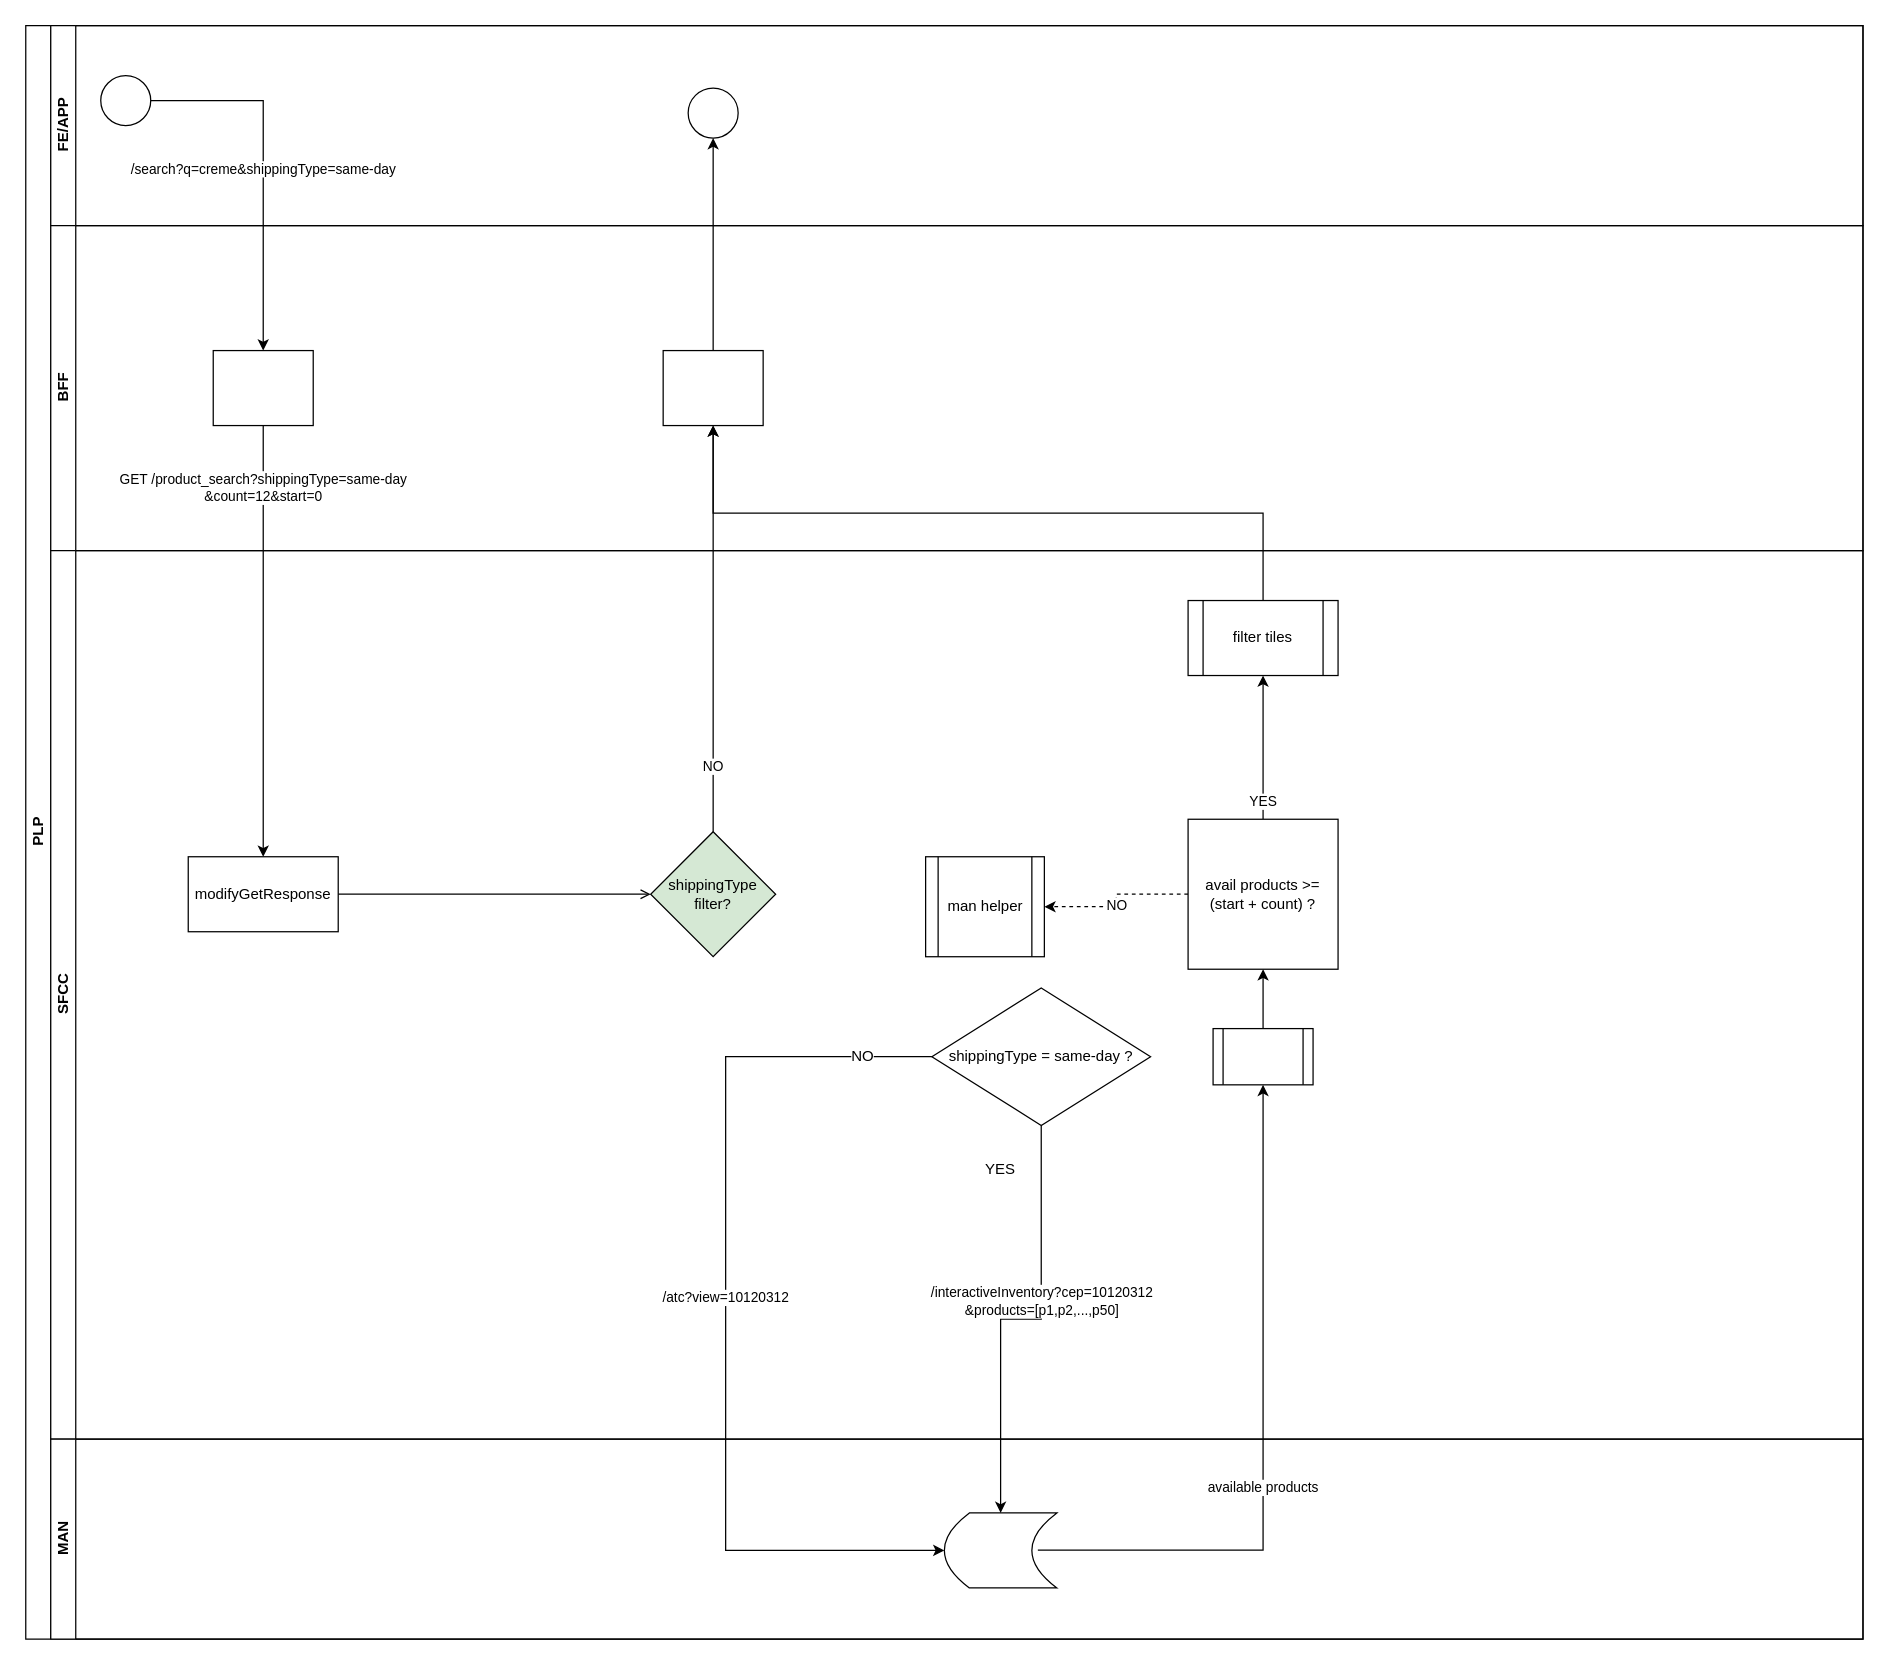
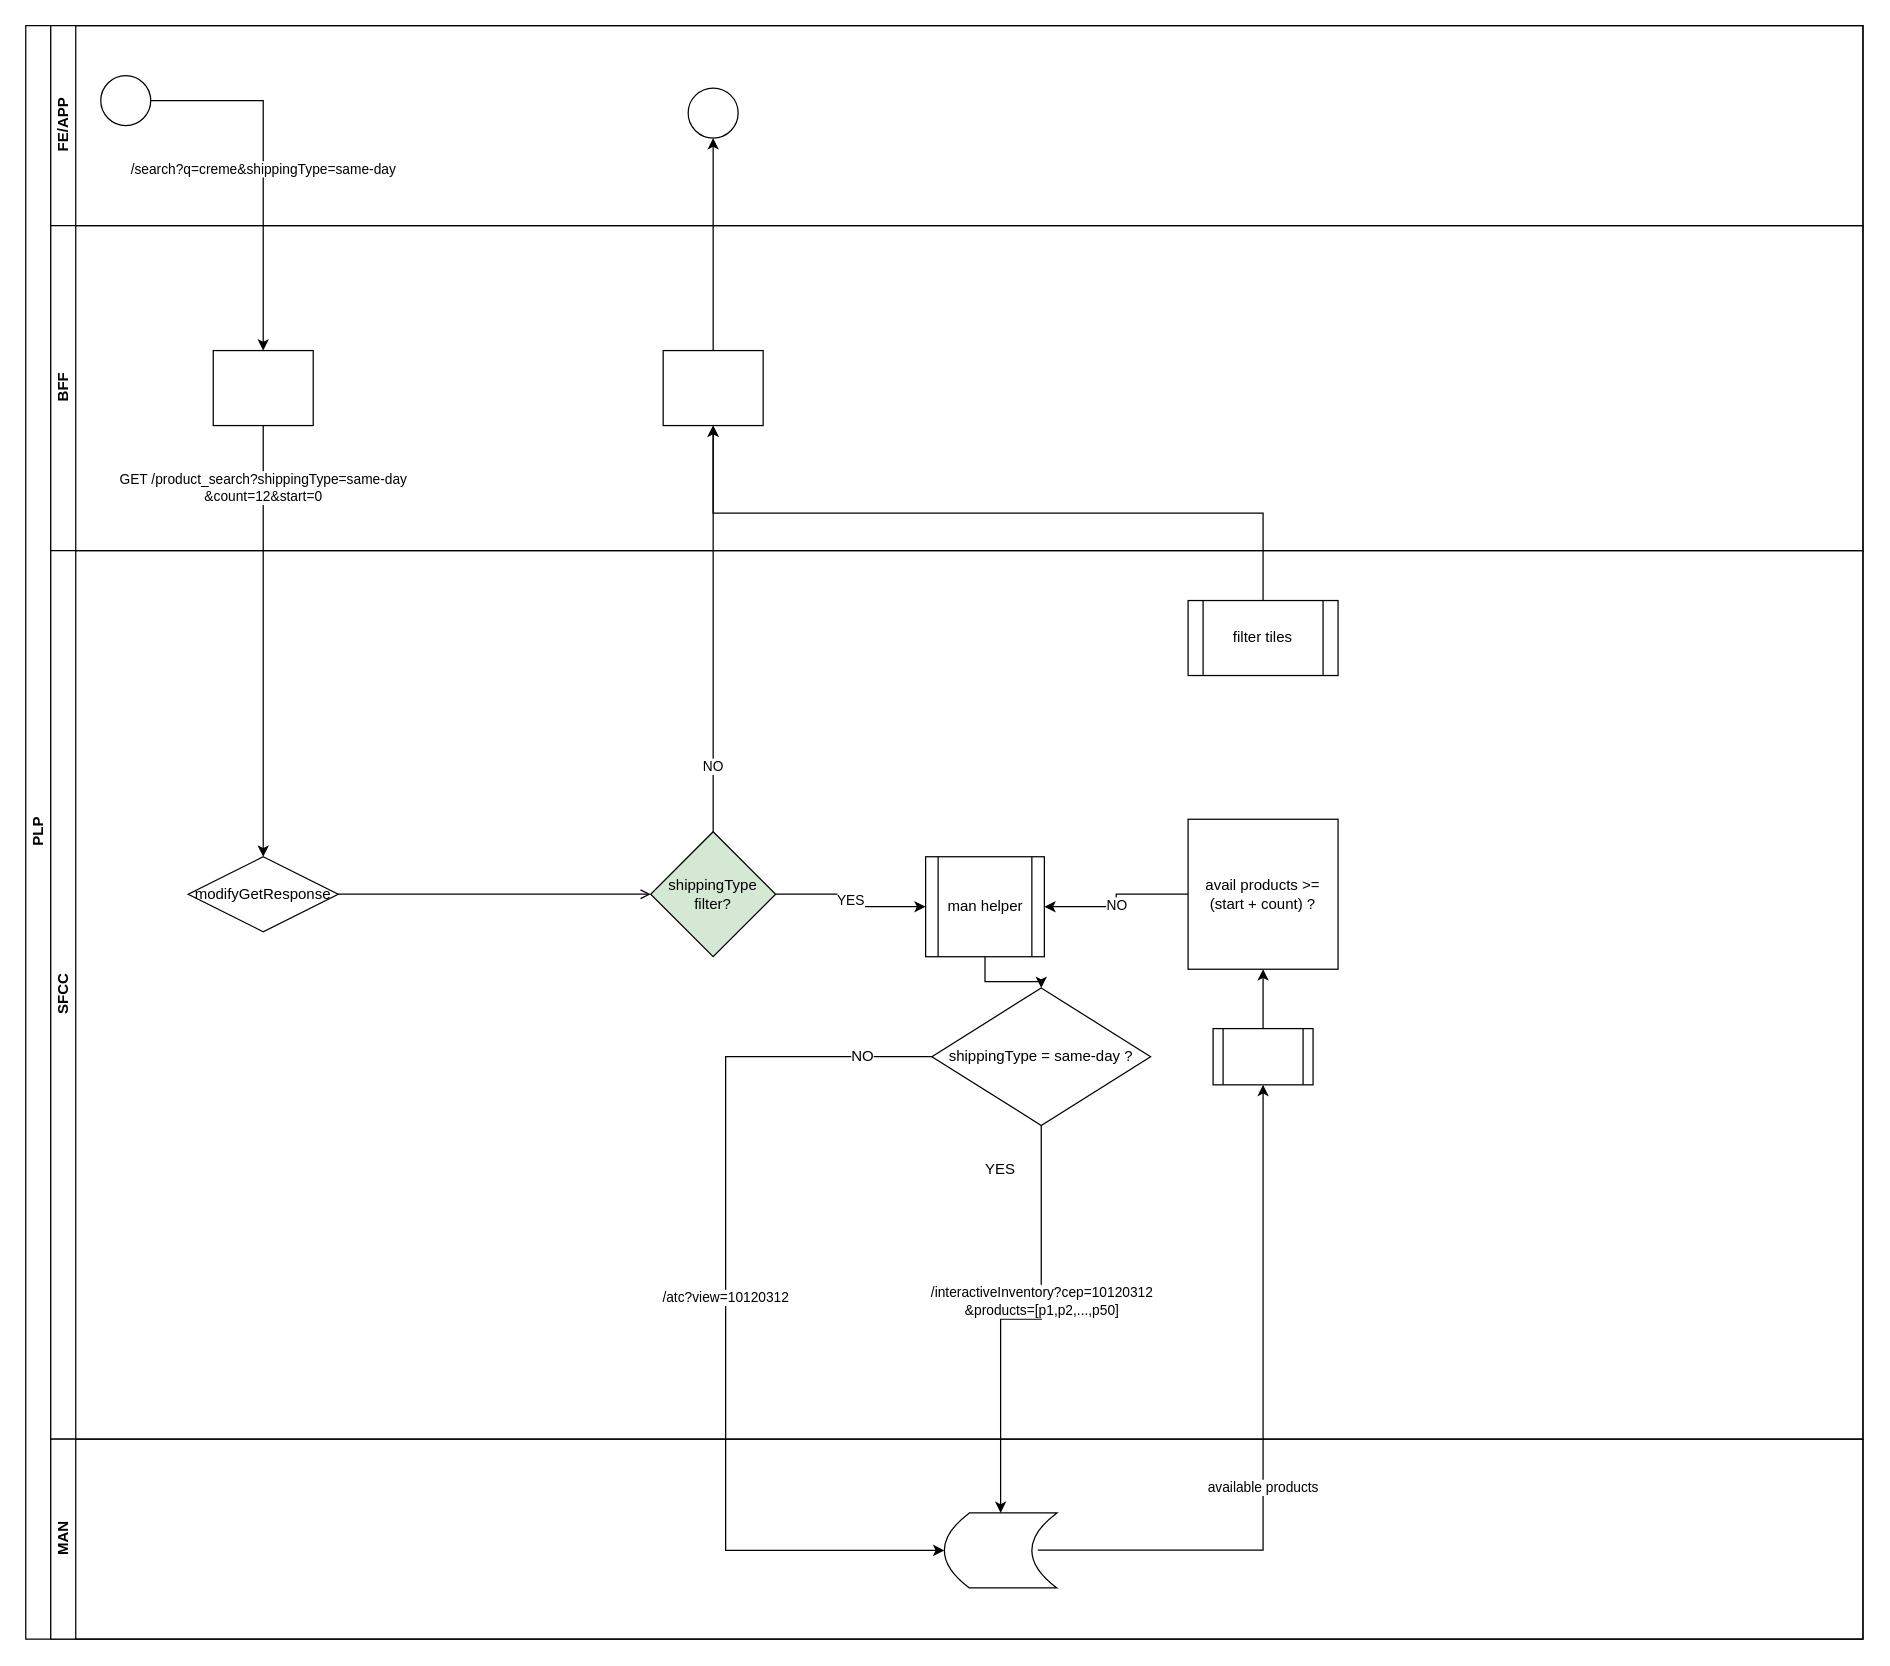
edge "avail products >= (start + count) ?" -> "filter tiles": removed, label "YES"
node "modifyGetResponse": shape rectangle -> diamond
edge "shippingType filter?" -> "man helper": added, label "YES"
edge "avail products >= (start + count) ?" -> "man helper": style dashed -> solid
edge "man helper" -> "shippingType = same-day ?": added
